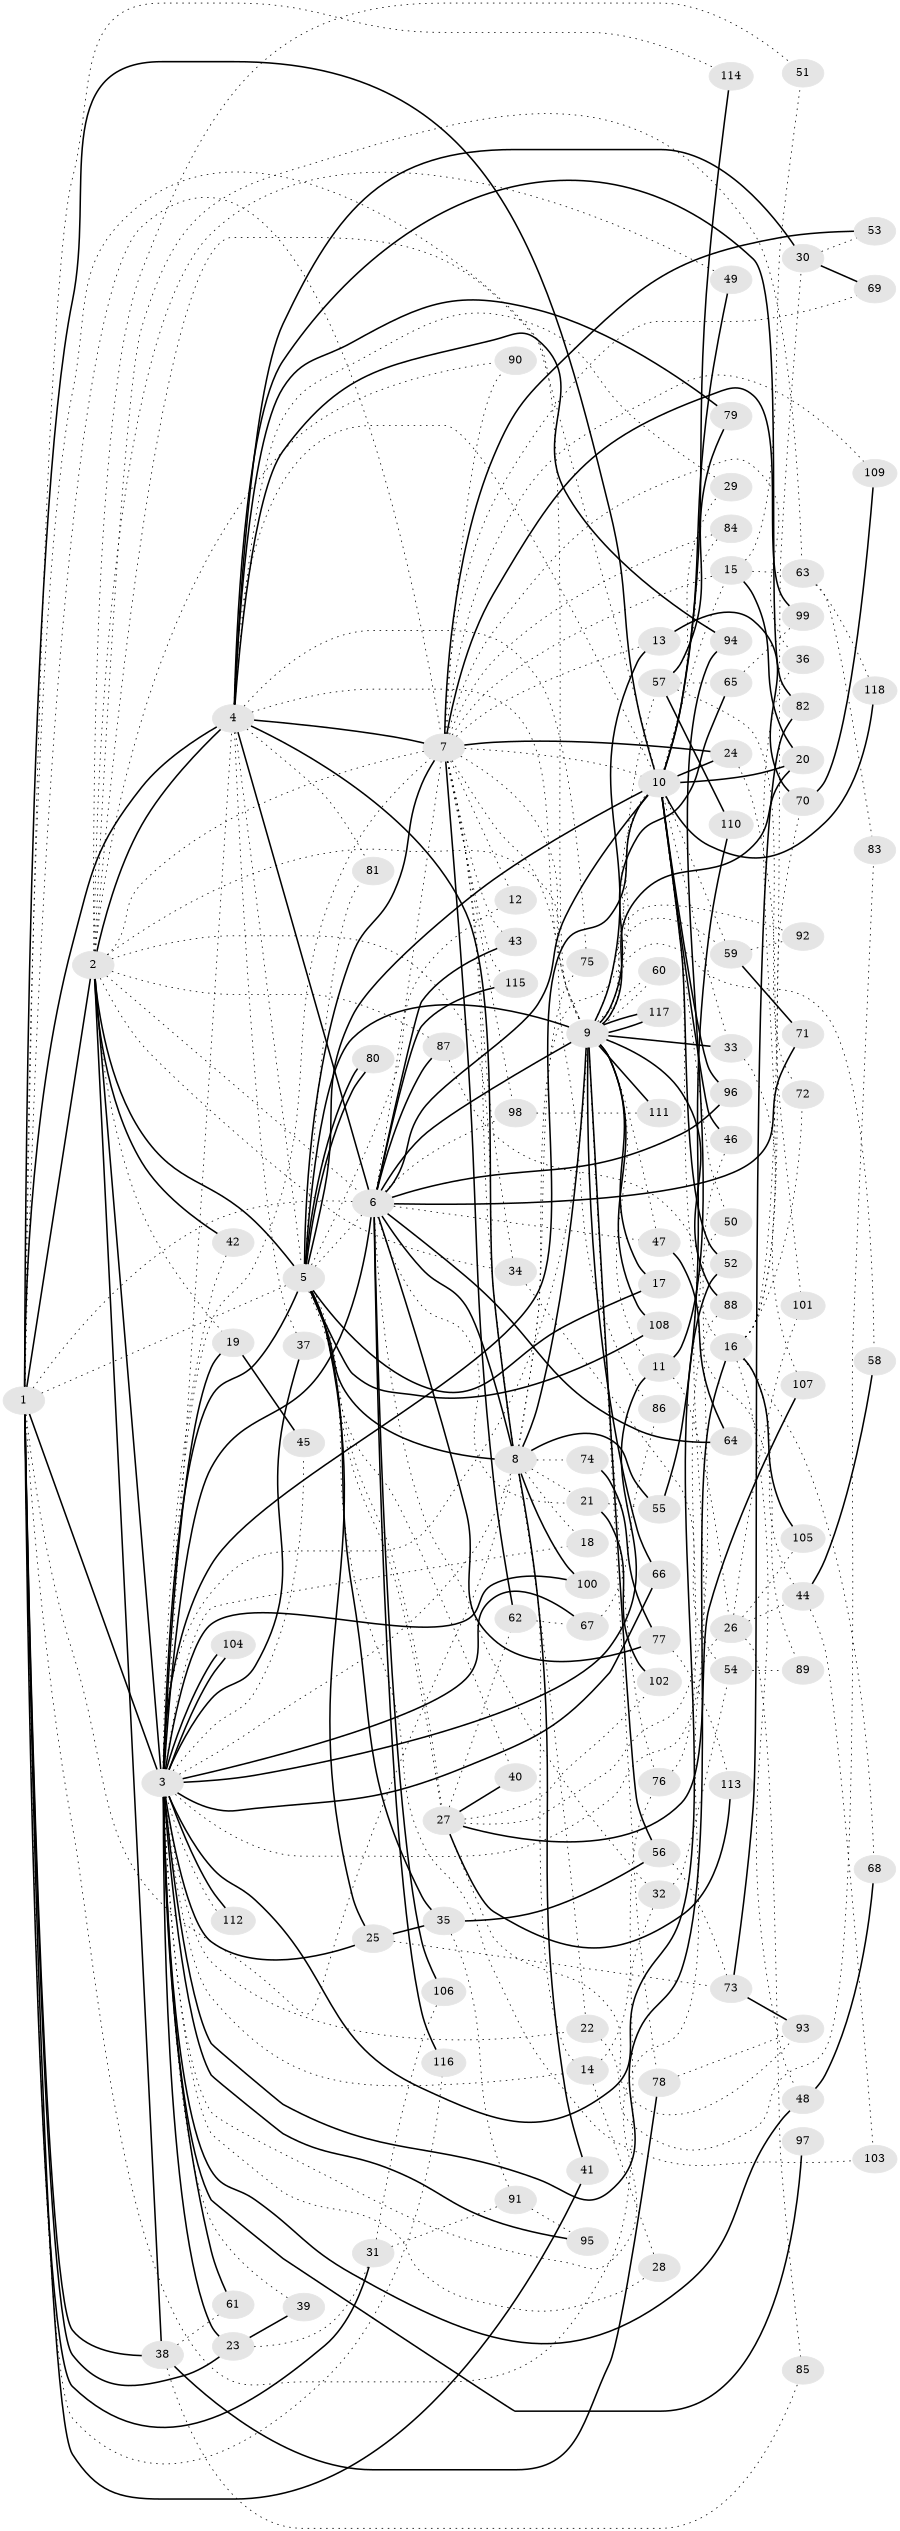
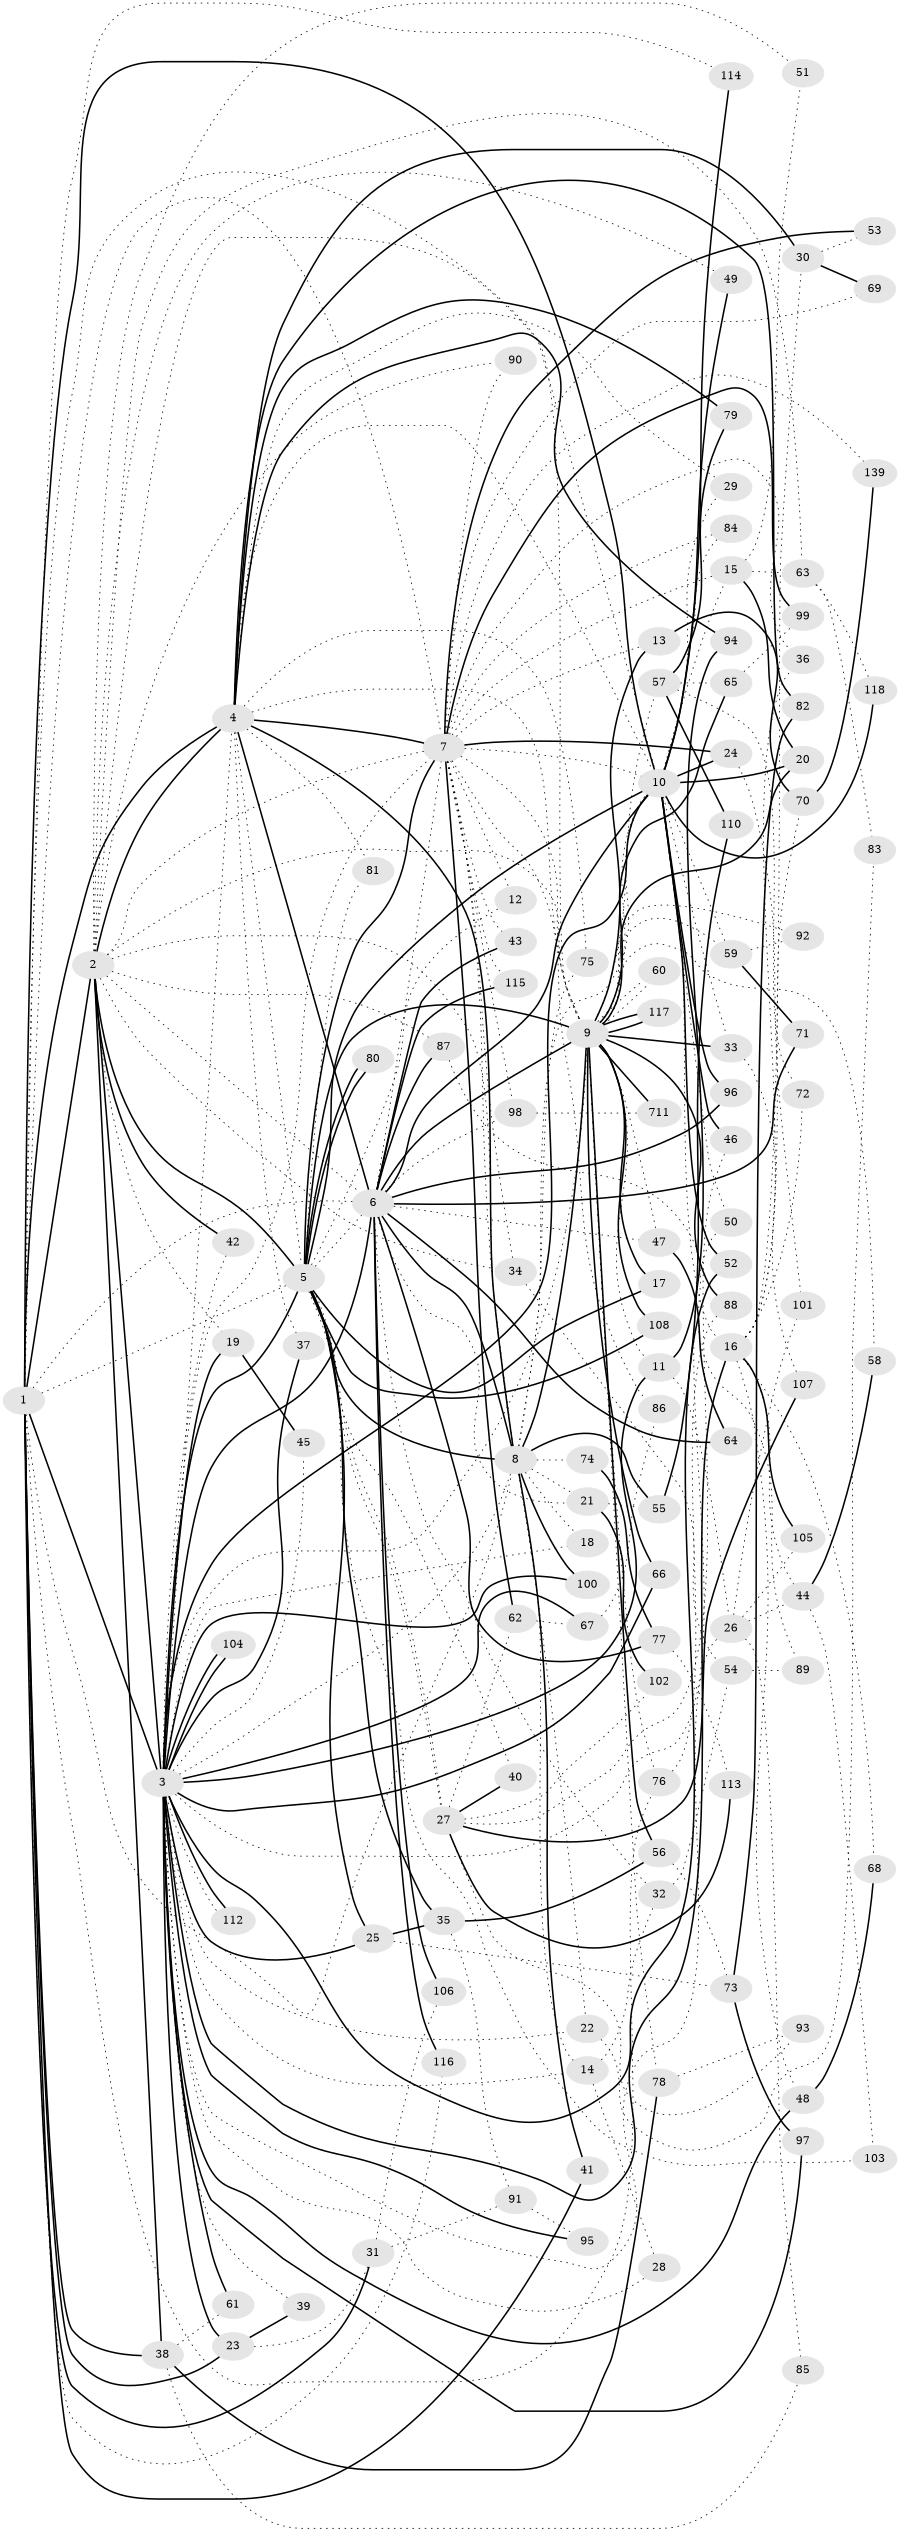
node "109": label "109" -> "139"
node "111": label "111" -> "711"
edge "73" -- "93": now "73" -- "97"
